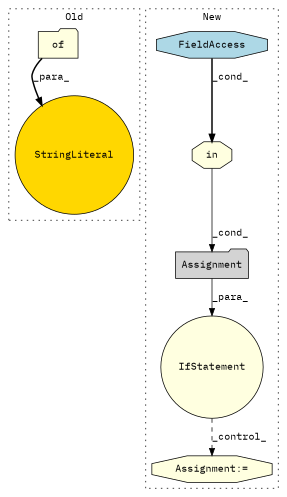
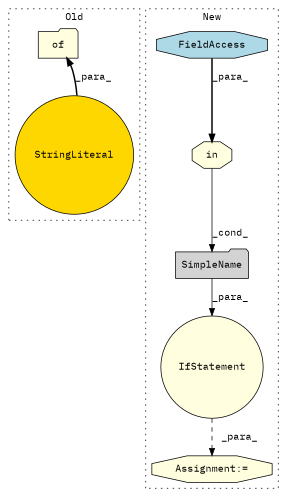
edge "of" -> "StringLiteral": reversed
edge "FieldAccess" -> "in": label "_cond_" -> "_para_"
node "Assignment": label "Assignment" -> "SimpleName"
edge "IfStatement" -> "Assignment:=": label "_control_" -> "_para_"
